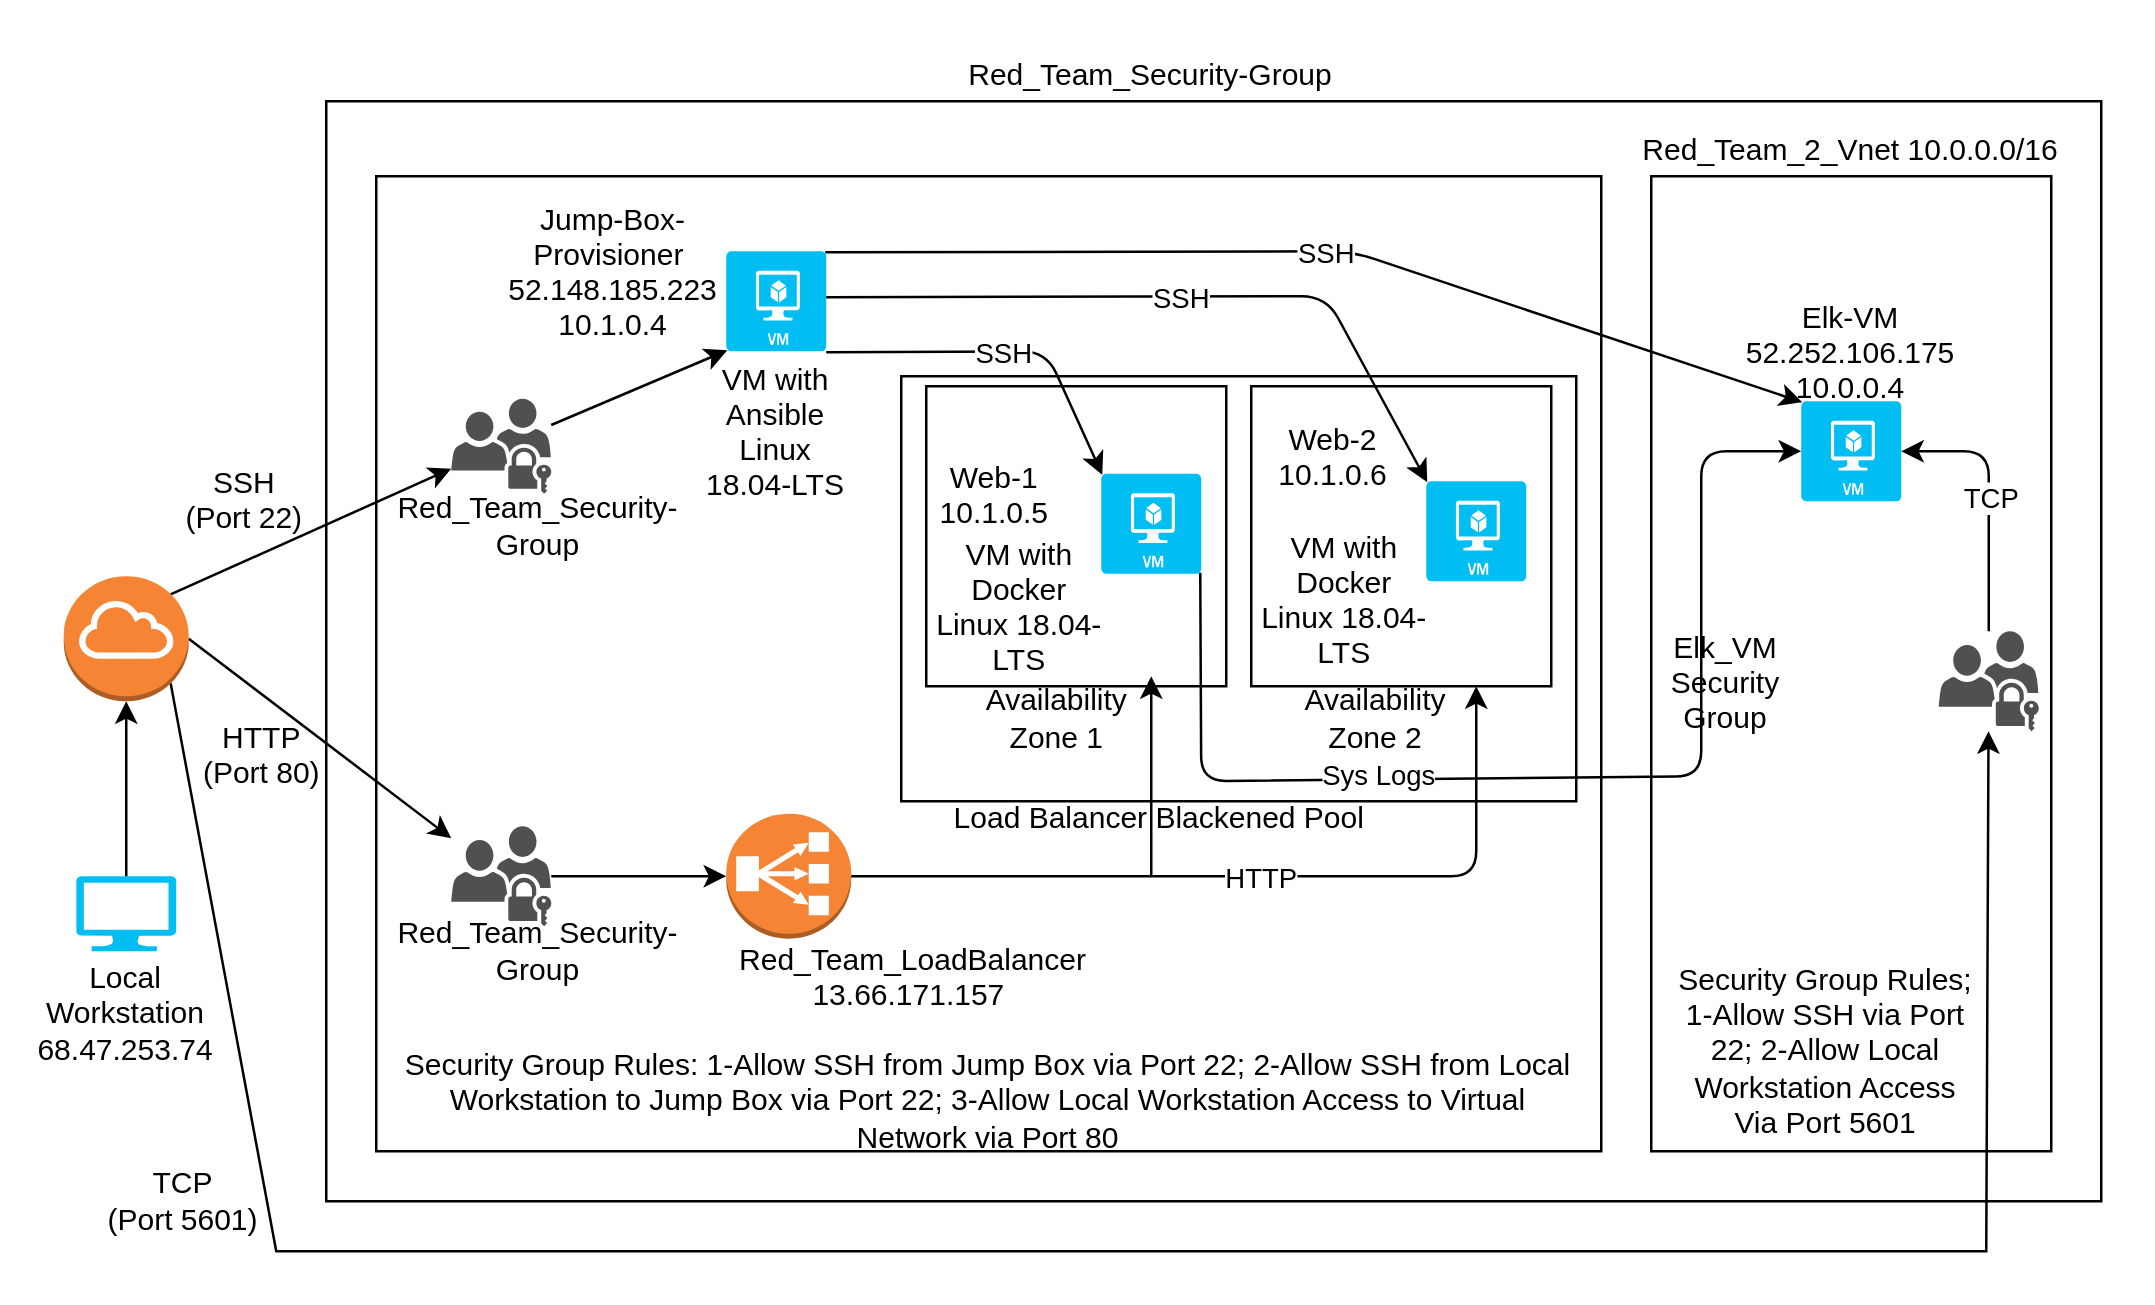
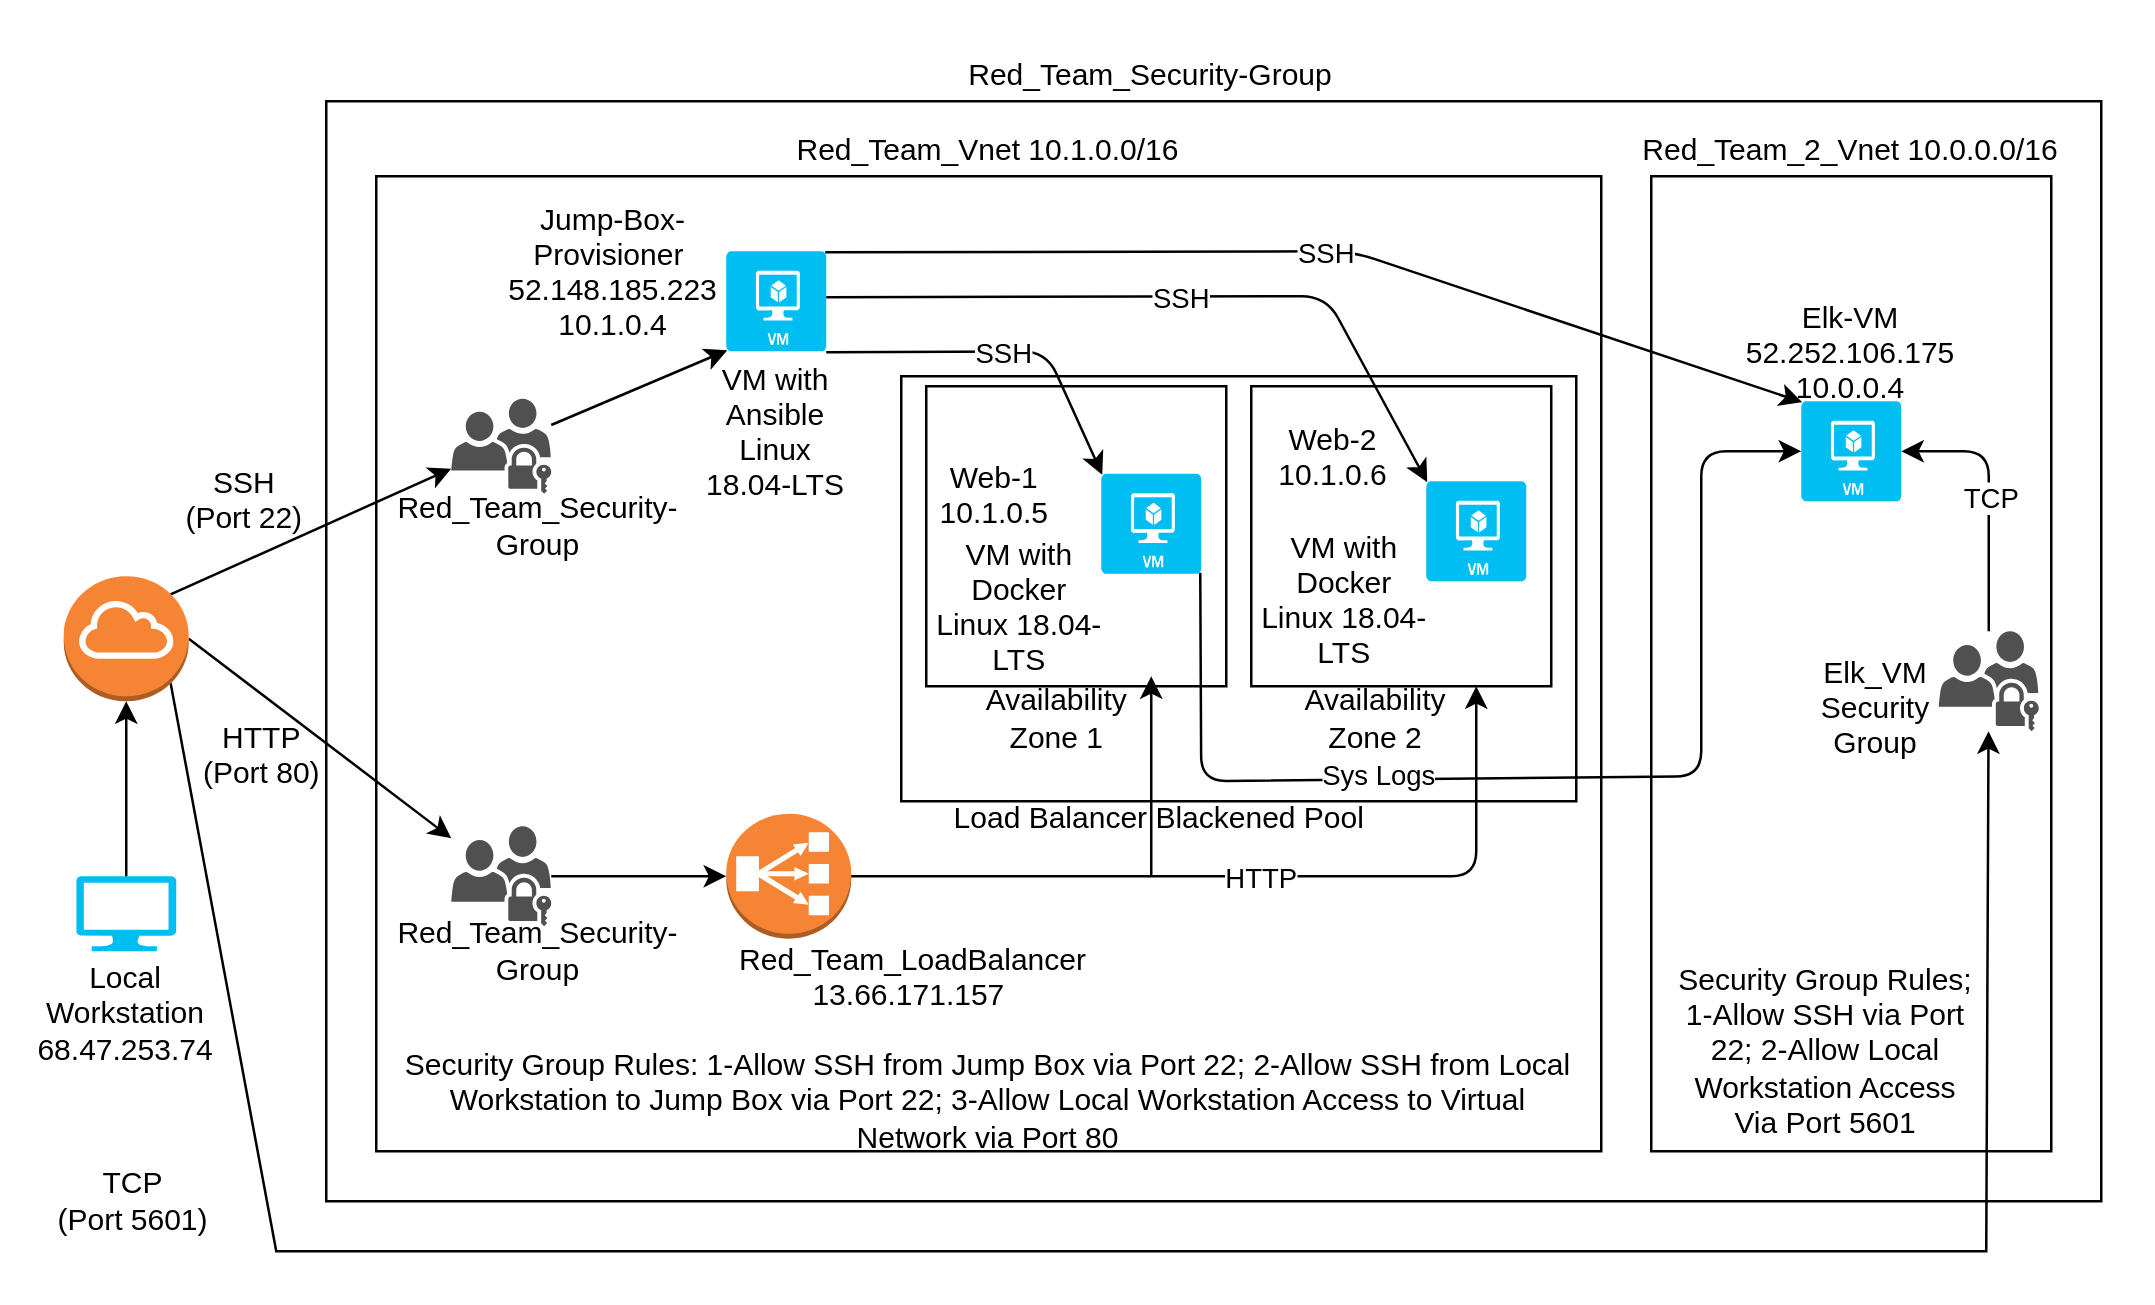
node "Red_Team_Vnet 10.1.0.0/16": added
node "Elk_VM Security Group": moved (1726, 681) -> (1876, 706)
node "TCP (Port 5601)": moved (184, 1201) -> (134, 1201)
